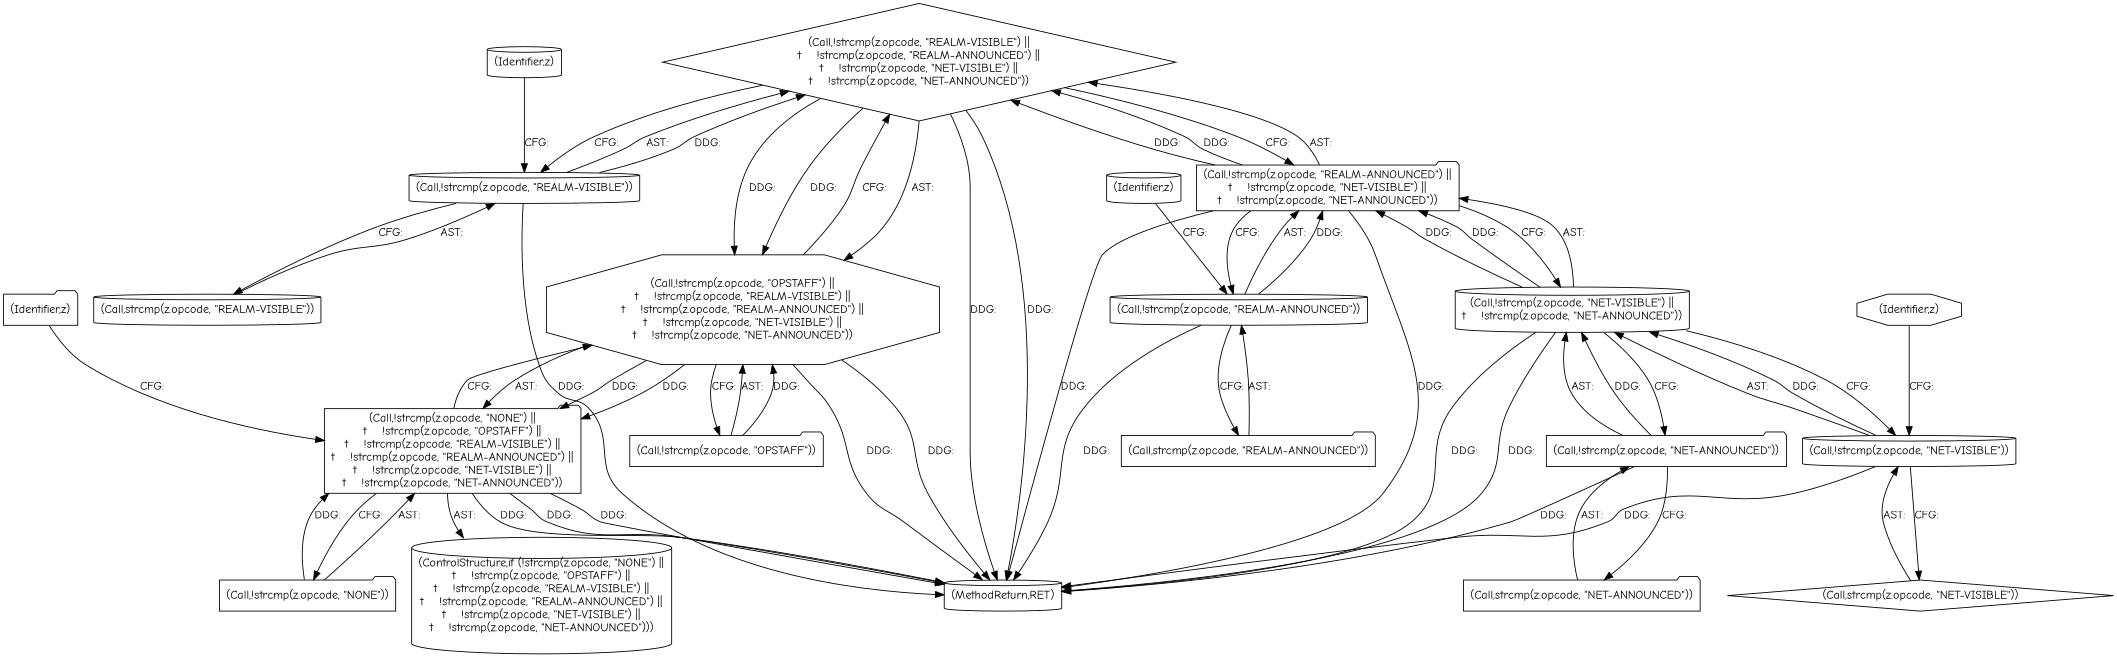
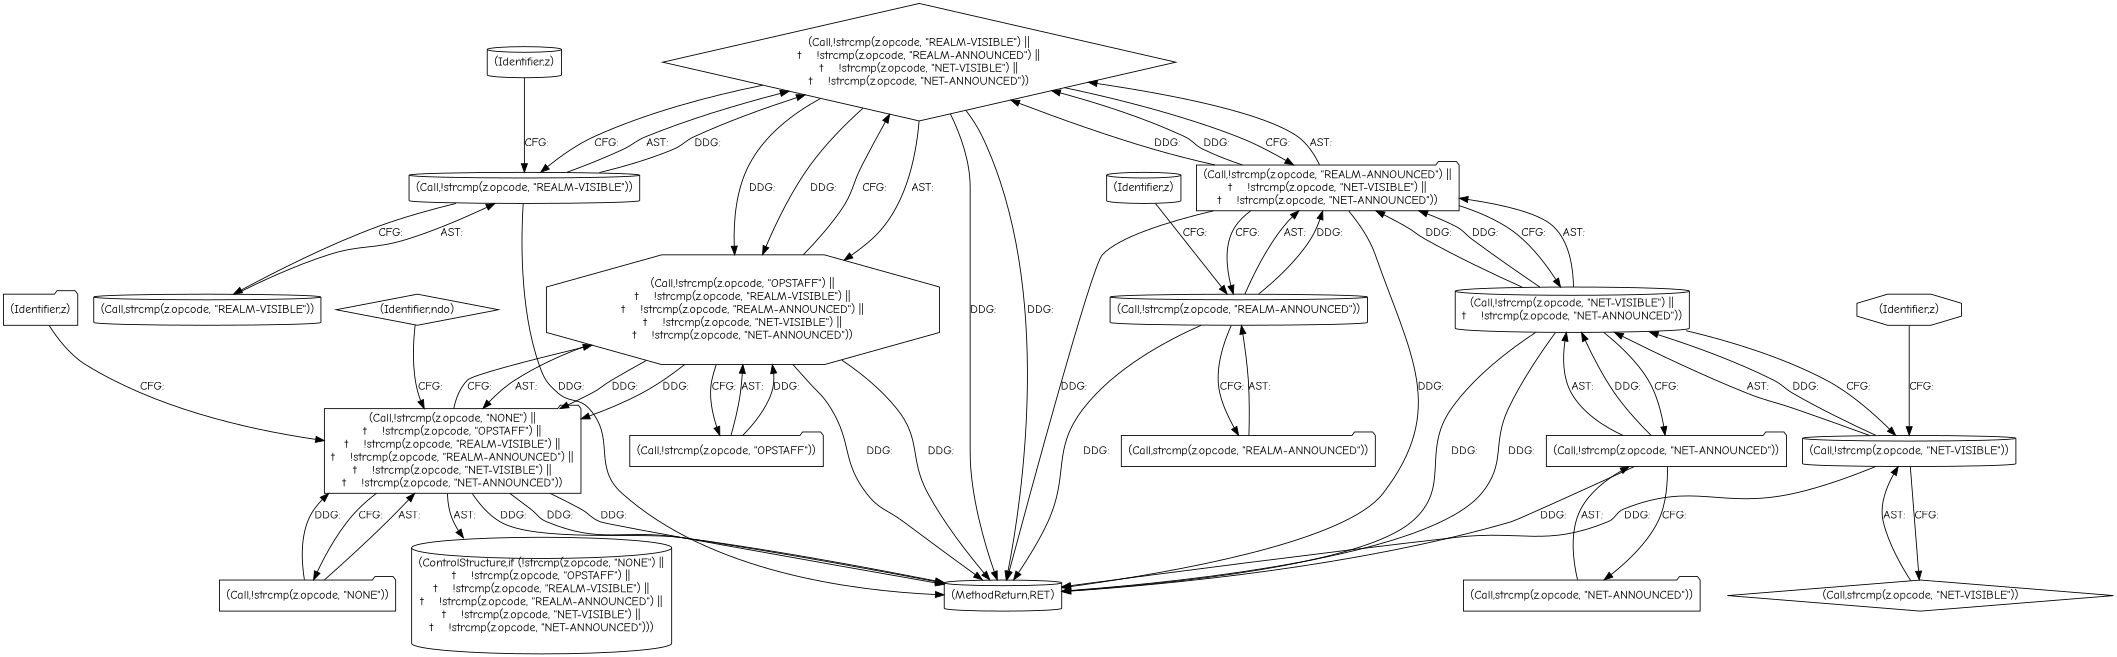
node "(Identifier,ndo)": added
